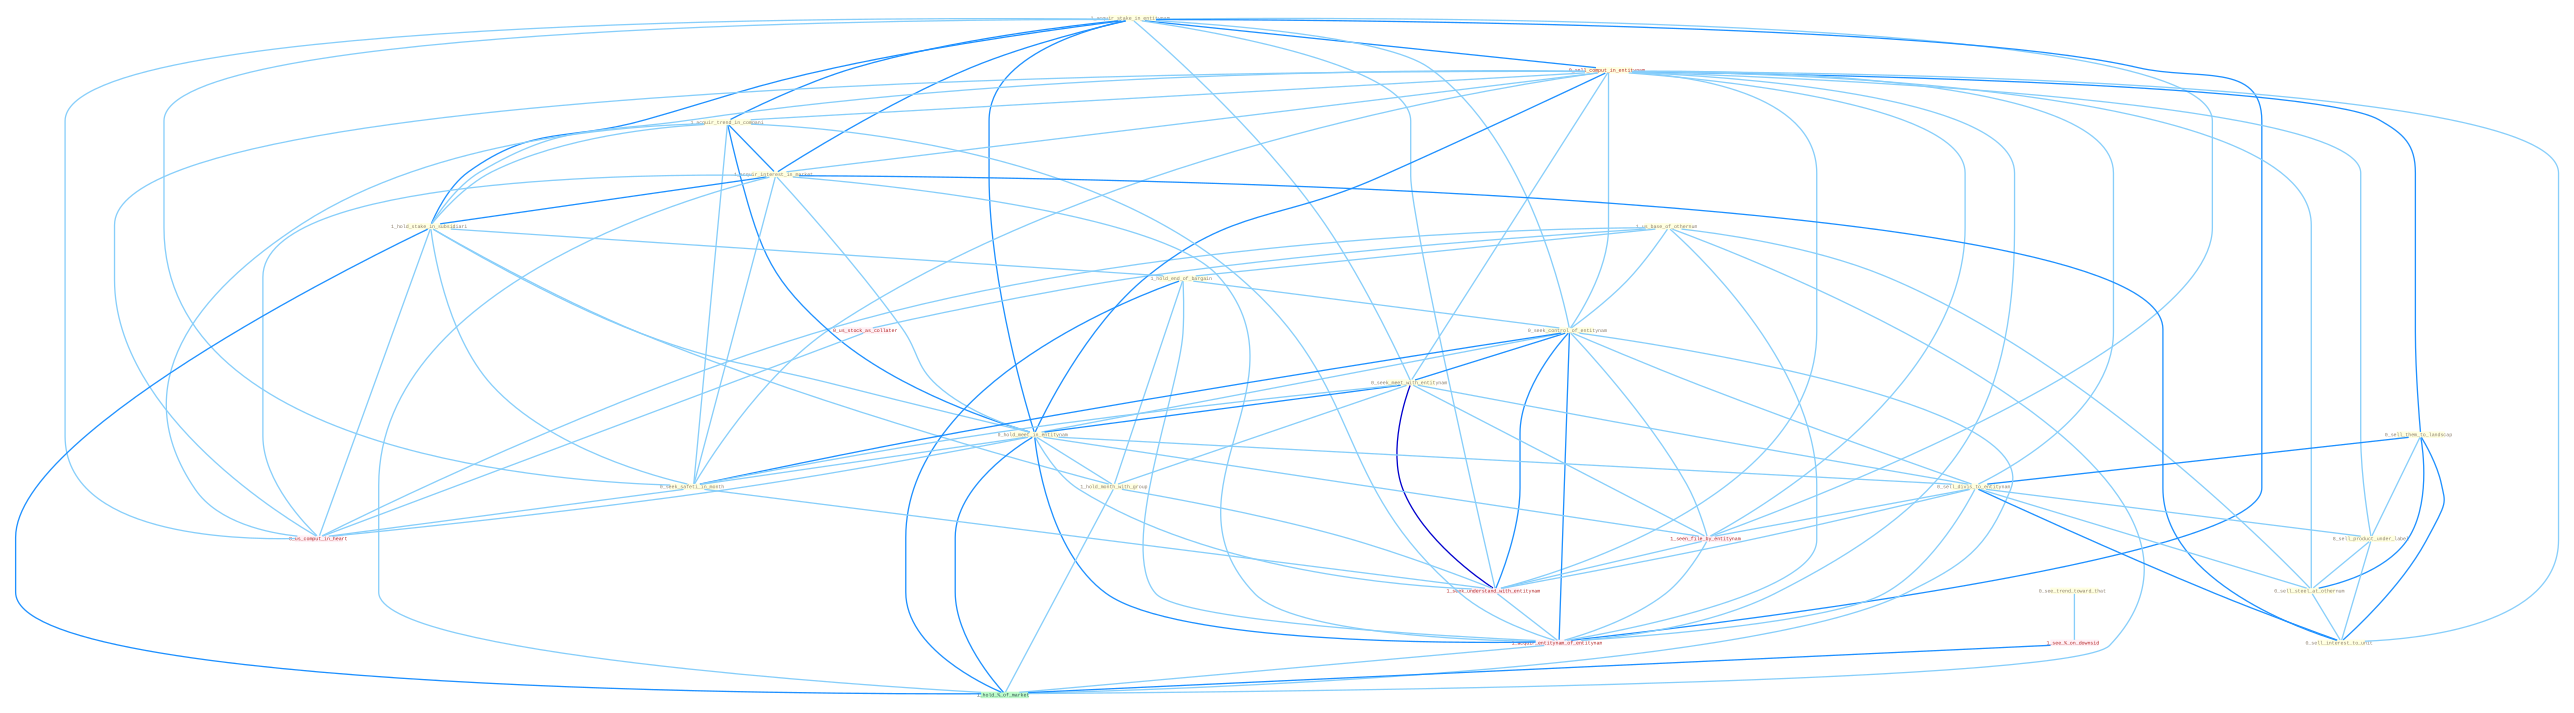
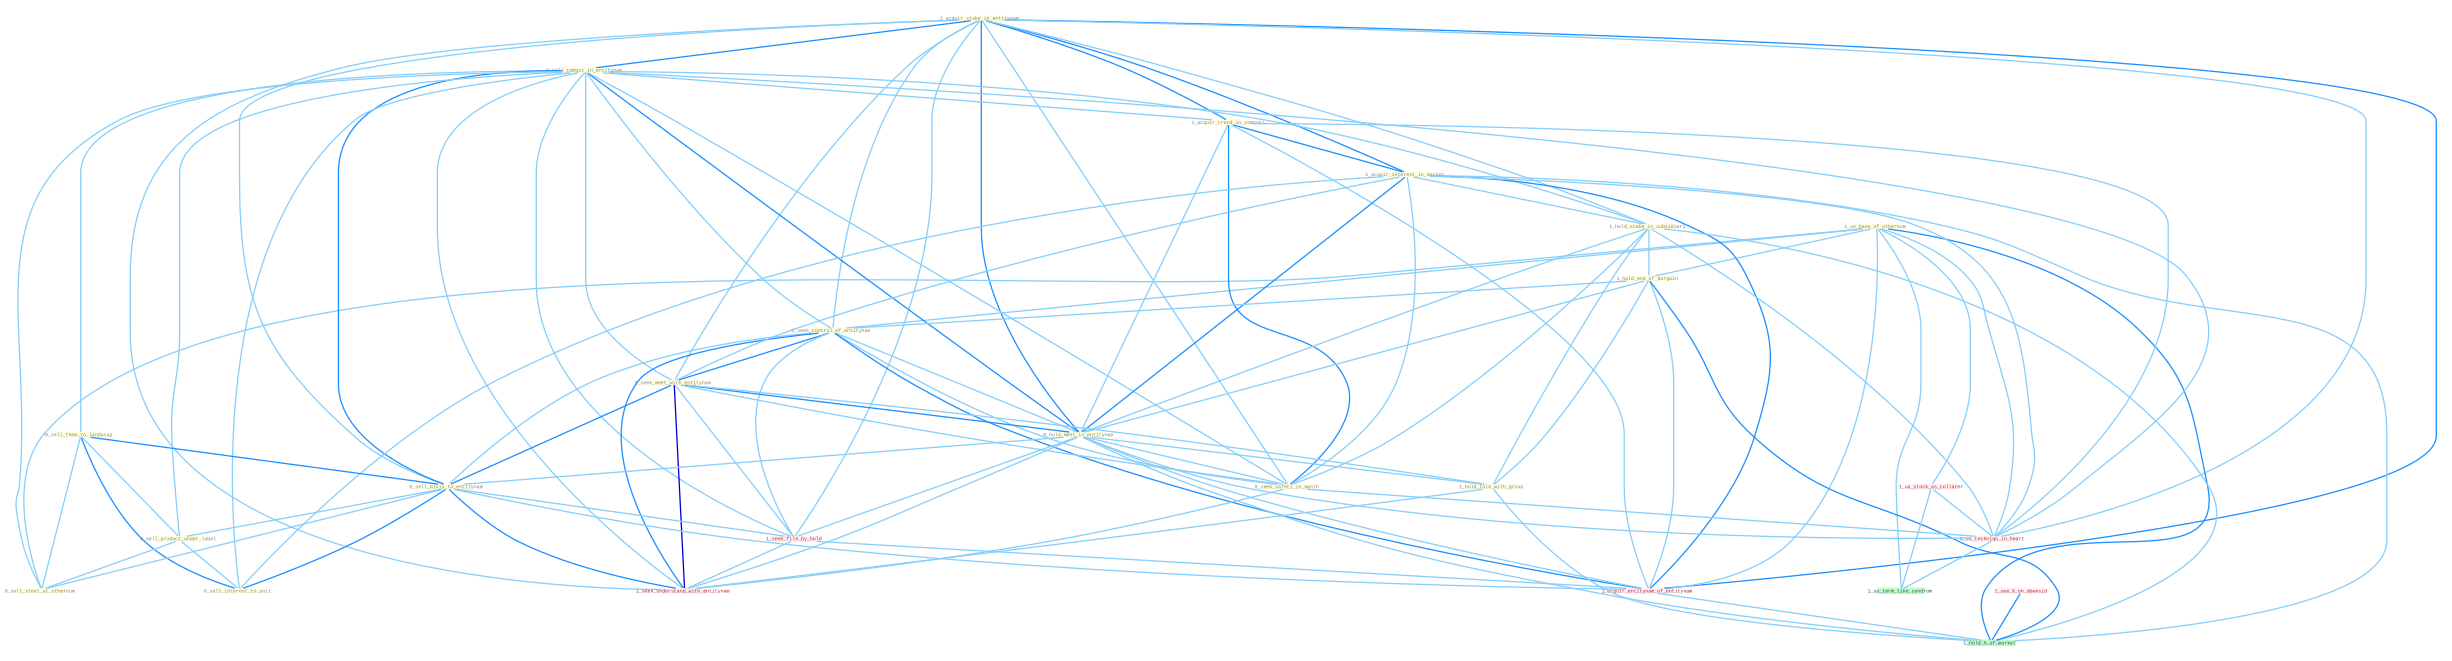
node "0_sell_comput_in_entitynam": fontcolor #b22222 -> #8b7d6b
edge "1_acquir_stake_in_entitynam" -- "1_hold_stake_in_subsidiari": color #1e90ff -> #87cefa
edge "1_acquir_stake_in_entitynam" -- "0_sell_divis_to_entitynam": added
edge "0_sell_comput_in_entitynam" -- "1_acquir_interest_in_market": now "0_seek_meet_with_entitynam" -- "1_acquir_interest_in_market"
edge "0_sell_comput_in_entitynam" -- "0_sell_them_to_landscap": color #1e90ff -> #87cefa
edge "0_sell_comput_in_entitynam" -- "0_sell_divis_to_entitynam": color #87cefa -> #1e90ff
edge "1_acquir_trend_in_compani" -- "1_hold_stake_in_subsidiari": removed
edge "1_acquir_interest_in_market" -- "1_hold_stake_in_subsidiari": color #1e90ff -> #87cefa
edge "1_acquir_interest_in_market" -- "0_sell_interest_to_unit": color #1e90ff -> #87cefa
edge "1_acquir_trend_in_compani" -- "0_seek_safeti_in_month": color #87cefa -> #1e90ff
edge "1_acquir_trend_in_compani" -- "0_hold_meet_in_entitynam": color #1e90ff -> #87cefa
edge "0_sell_comput_in_entitynam" -- "1_acquir_entitynam_of_entitynam": removed
node "0_us_stock_as_collater": label "0_us_stock_as_collater" -> "1_us_stock_as_collater"
edge "1_acquir_interest_in_market" -- "0_hold_meet_in_entitynam": color #87cefa -> #1e90ff
edge "1_hold_end_of_bargain" -- "0_hold_meet_in_entitynam": added
edge "1_acquir_interest_in_market" -- "1_acquir_entitynam_of_entitynam": color #87cefa -> #1e90ff
edge "0_seek_control_of_entitynam" -- "0_seek_safeti_in_month": color #1e90ff -> #87cefa
edge "0_seek_meet_with_entitynam" -- "0_sell_divis_to_entitynam": color #87cefa -> #1e90ff
node "1_hold_month_with_group": label "1_hold_month_with_group" -> "1_hold_talk_with_group"
node "0_us_comput_in_heart": label "0_us_comput_in_heart" -> "0_us_techniqu_in_heart"
node "1_seen_file_by_entitynam": label "1_seen_file_by_entitynam" -> "1_seen_file_by_hold"
node "8_sell_product_under_label": label "8_sell_product_under_label" -> "0_sell_product_under_label"
edge "0_sell_them_to_landscap" -- "0_sell_steel_at_othernum": color #1e90ff -> #87cefa
edge "0_sell_divis_to_entitynam" -- "1_seek_understand_with_entitynam": color #87cefa -> #1e90ff
edge "0_hold_meet_in_entitynam" -- "1_hold_%_of_market": color #1e90ff -> #87cefa
node "1_us_term_like_syndrom": added
node "0_see_trend_toward_that": removed
edge "1_seek_understand_with_entitynam" -- "1_acquir_entitynam_of_entitynam": removed
edge "0_sell_steel_at_othernum" -- "0_sell_interest_to_unit": removed
edge "0_hold_meet_in_entitynam" -- "1_acquir_entitynam_of_entitynam": color #1e90ff -> #87cefa
edge "0_seek_control_of_entitynam" -- "1_hold_%_of_market": removed
node "1_see_%_on_downsid": label "1_see_%_on_downsid" -> "2_see_%_on_downsid"
edge "1_hold_stake_in_subsidiari" -- "1_hold_%_of_market": color #1e90ff -> #87cefa
edge "1_us_base_of_othernum" -- "1_hold_%_of_market": color #87cefa -> #1e90ff
